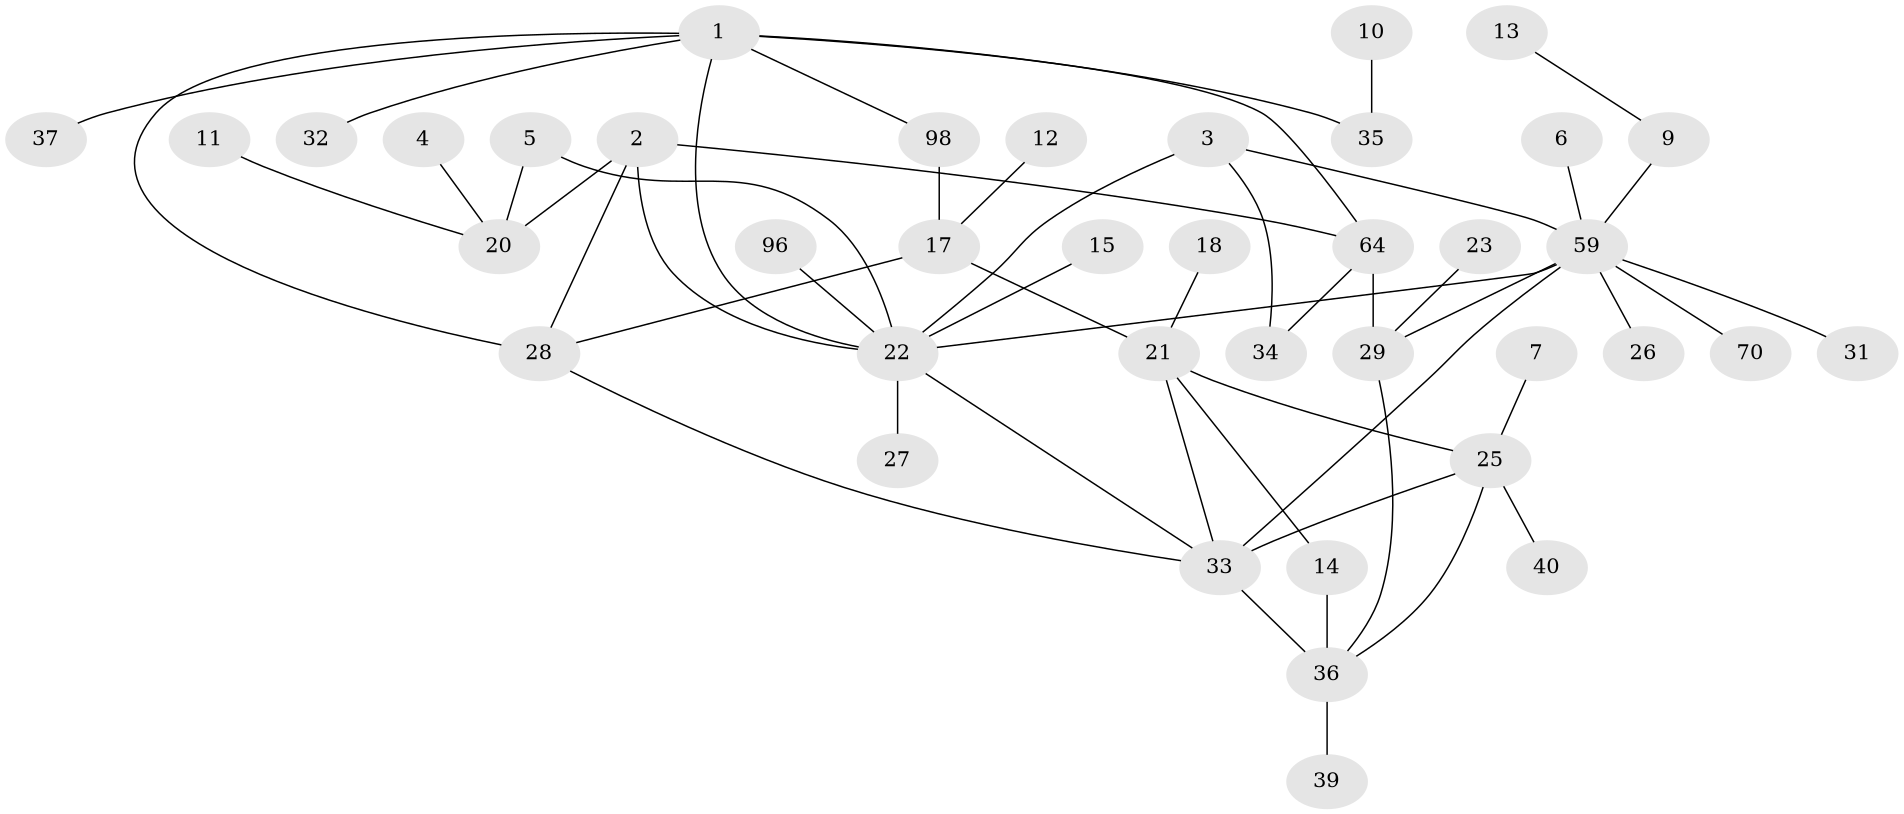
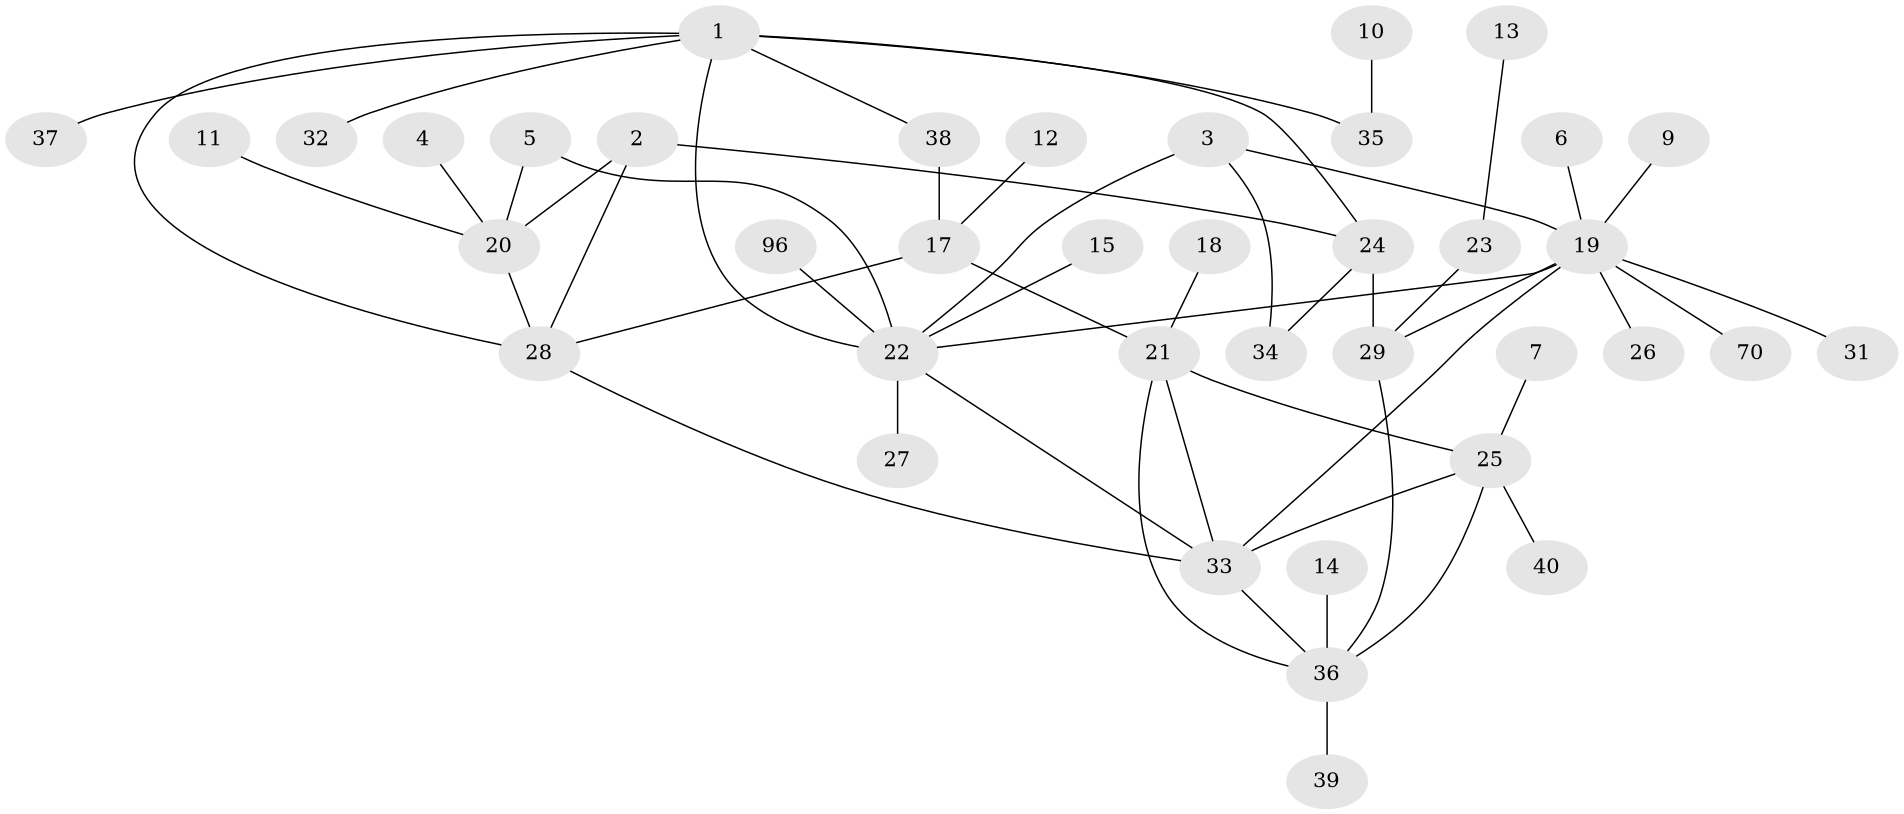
edge "13" -- "9": now "13" -- "23"
node "98": label "98" -> "38"
node "64": label "64" -> "24"
node "59": label "59" -> "19"
edge "2" -- "22": removed
edge "20" -- "28": added
edge "21" -- "14": now "21" -- "36"
